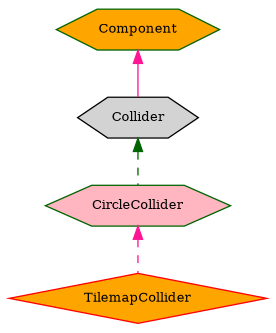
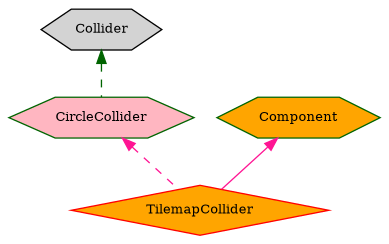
edge "Collider" -> "Component": now "TilemapCollider" -> "Component"
